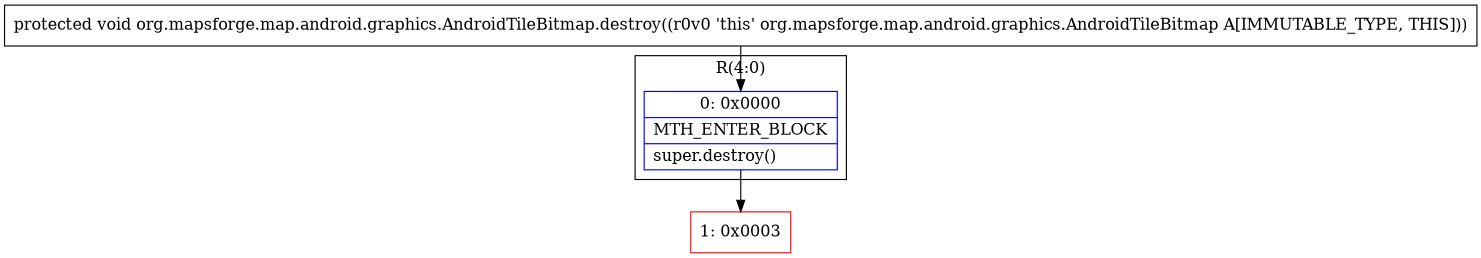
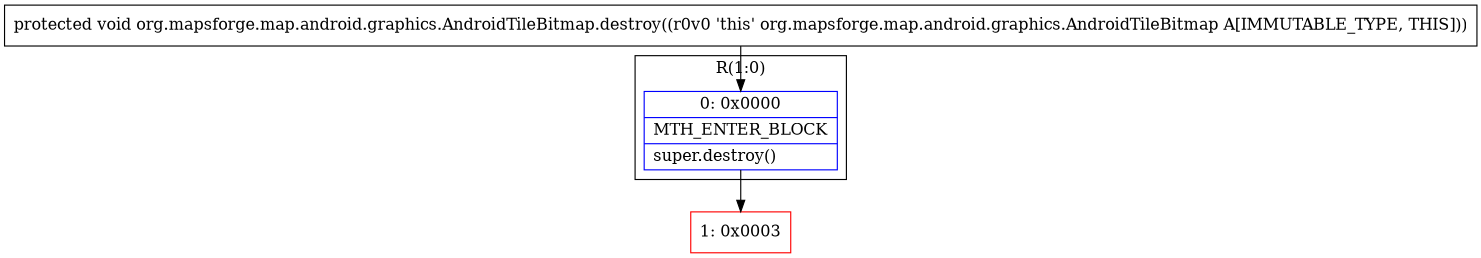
cluster "R(4:0)": label "R(4:0)" -> "R(1:0)"
